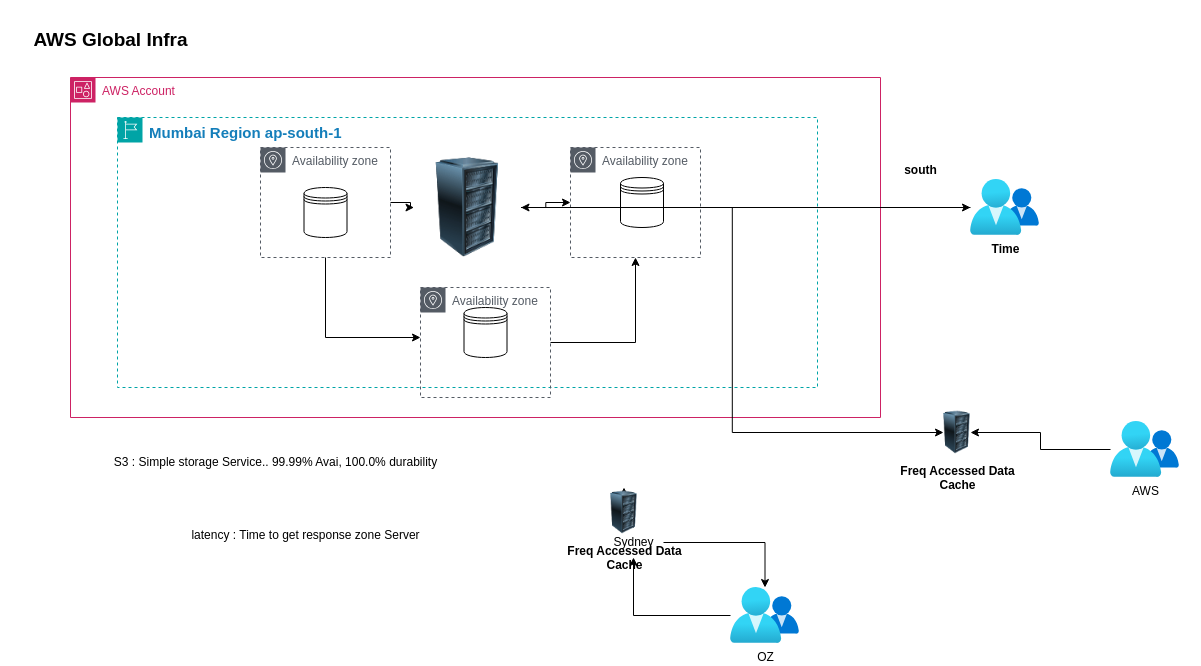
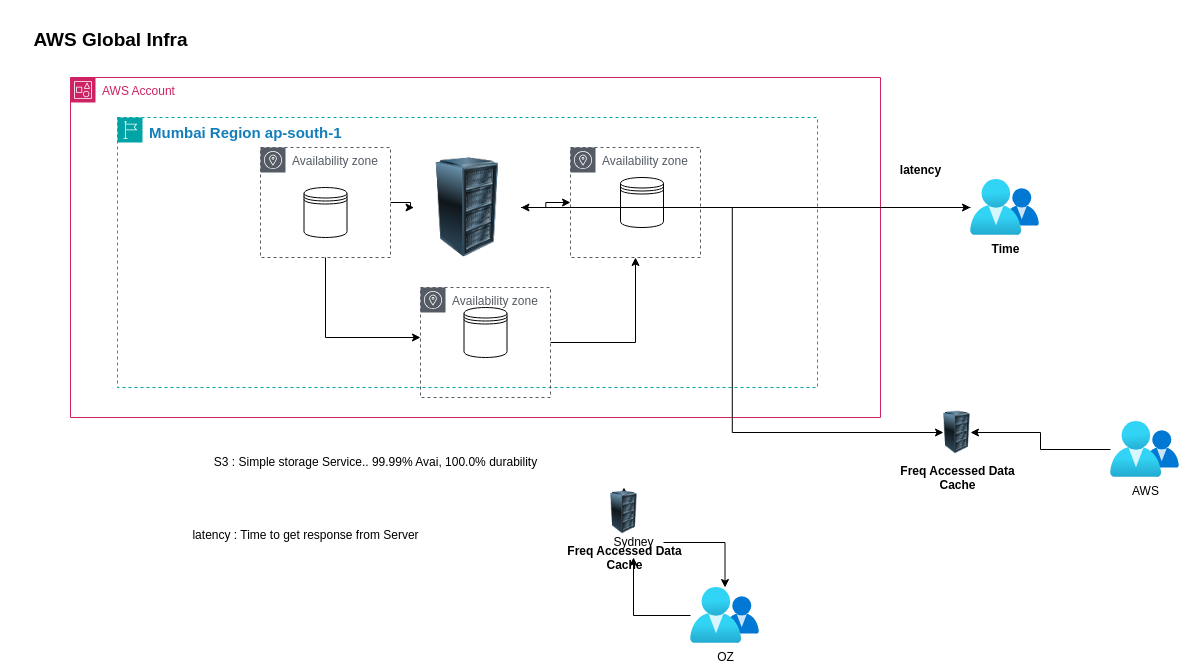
node "south": label "south" -> "latency"
node "S3 : Simple storage Service.. 99.99% Avai, 100.0% durability": moved (276, 463) -> (376, 463)
node "latency : Time to get response zone Server": label "latency : Time to get response zone Server" -> "latency : Time to get response from Server"
node "OZ": moved (765, 616) -> (725, 616)
